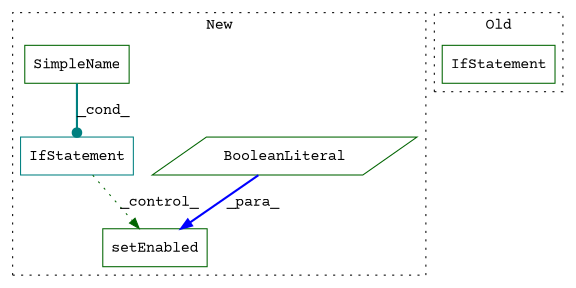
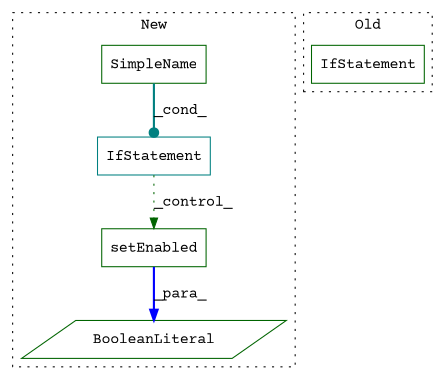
edge "BooleanLiteral" -> "setEnabled": reversed
